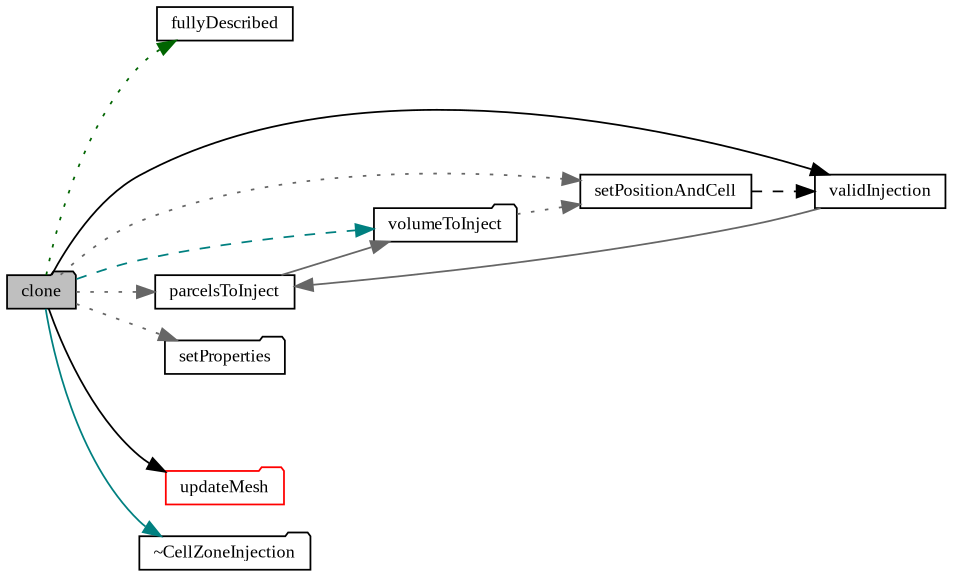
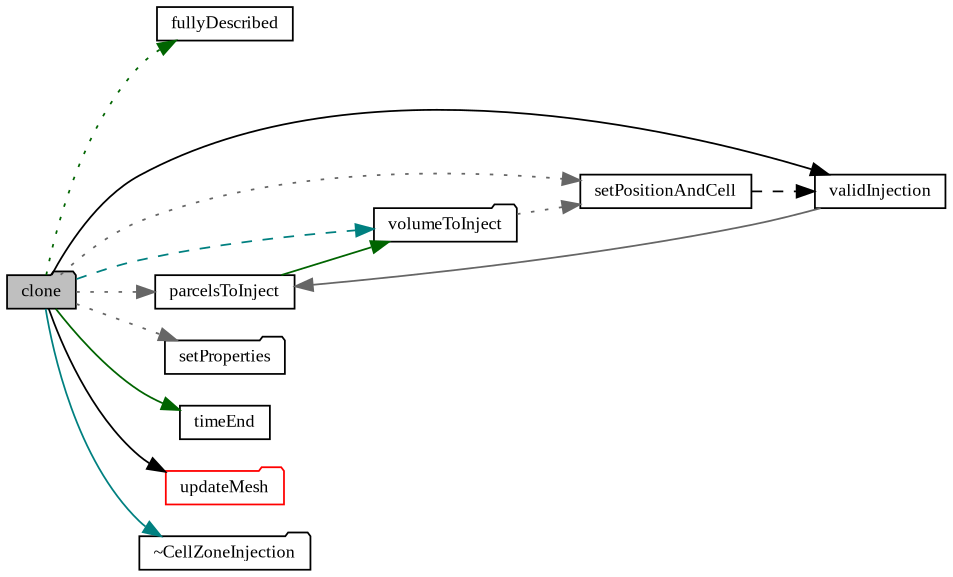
edge "parcelsToInject" -> "volumeToInject": color gray40 -> darkgreen
node "timeEnd": added
